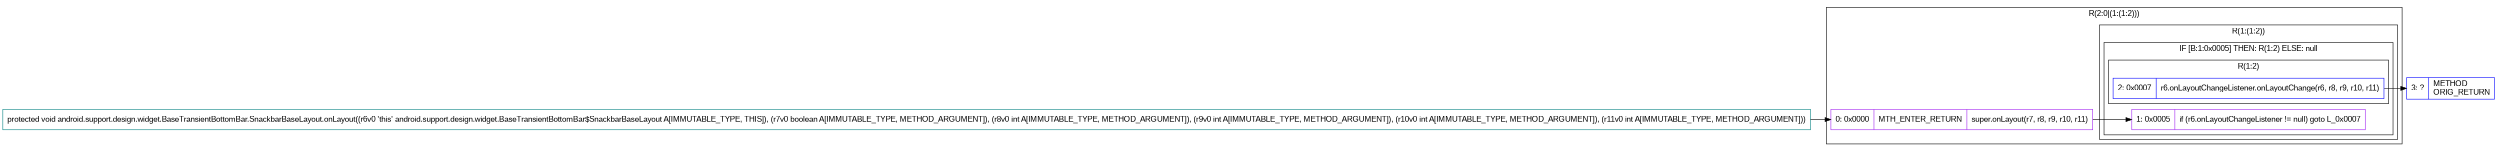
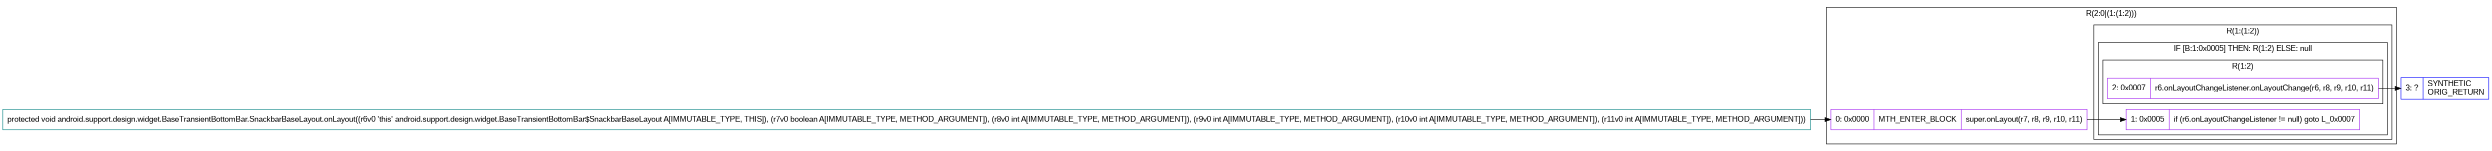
node "3: ?": text "METHOD" -> "SYNTHETIC"
node "2: 0x0007": color blue -> purple
node "0: 0x0000": text "MTH_ENTER_RETURN" -> "MTH_ENTER_BLOCK"
